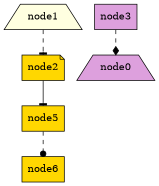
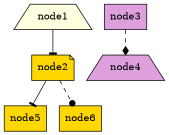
edge "node1" -> "node2": style dashed -> solid
node "node0": label "node0" -> "node4"
edge "node5" -> "node6": now "node2" -> "node6"
